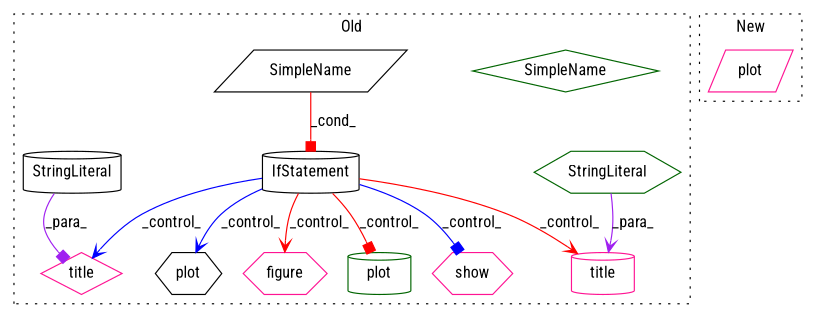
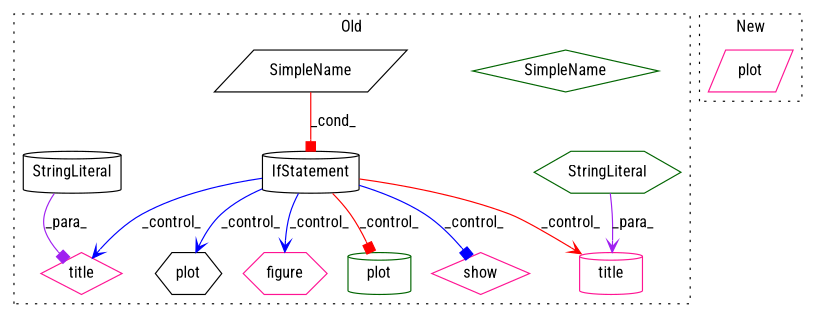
edge "IfStatement" -> "figure": color red -> blue
node "show": shape hexagon -> diamond
